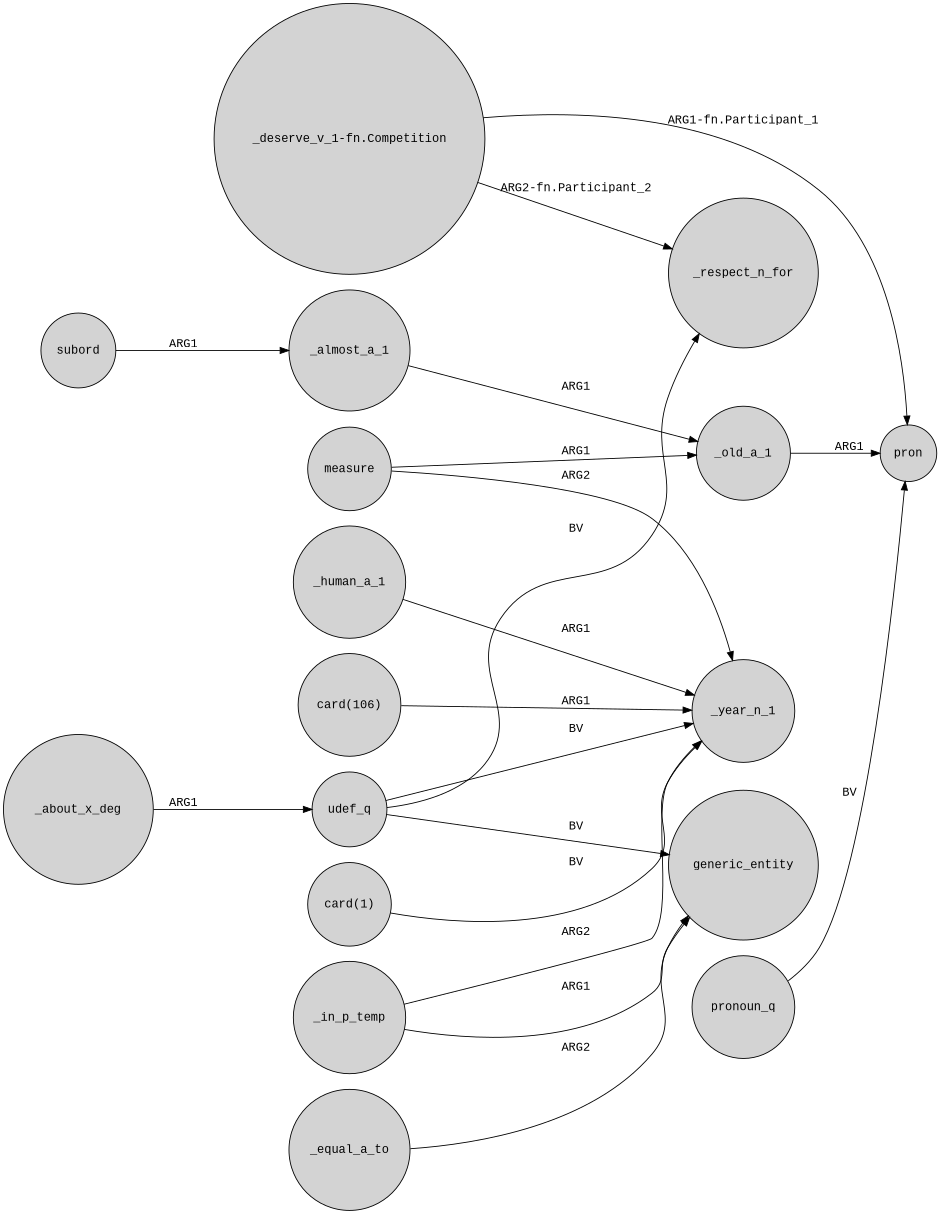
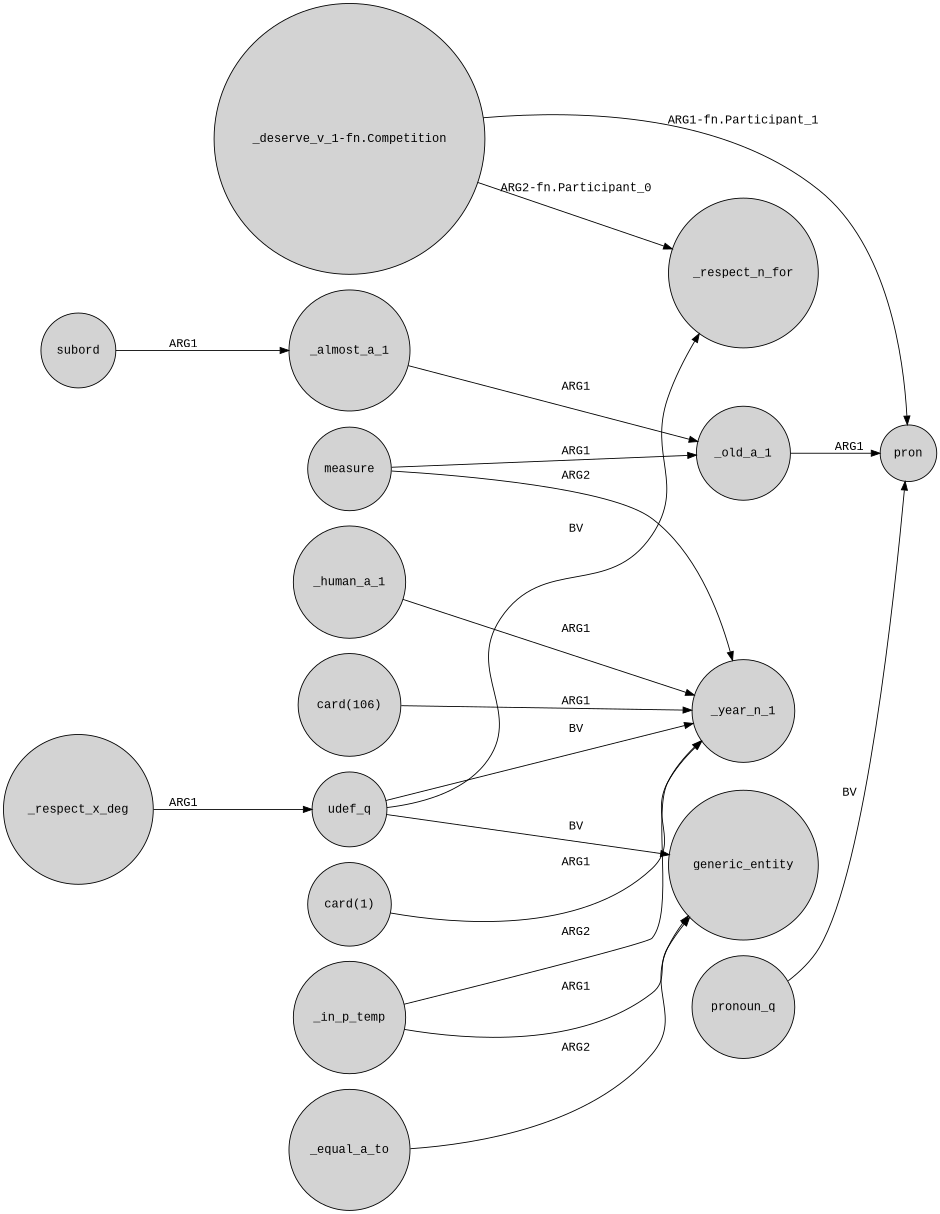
edge "_deserve_v_1-fn.Competition" -> "_respect_n_for": label "ARG2-fn.Participant_2" -> "ARG2-fn.Participant_0"
node "_about_x_deg": label "_about_x_deg" -> "_respect_x_deg"
edge "card(1)" -> "_year_n_1": label "BV" -> "ARG1"
